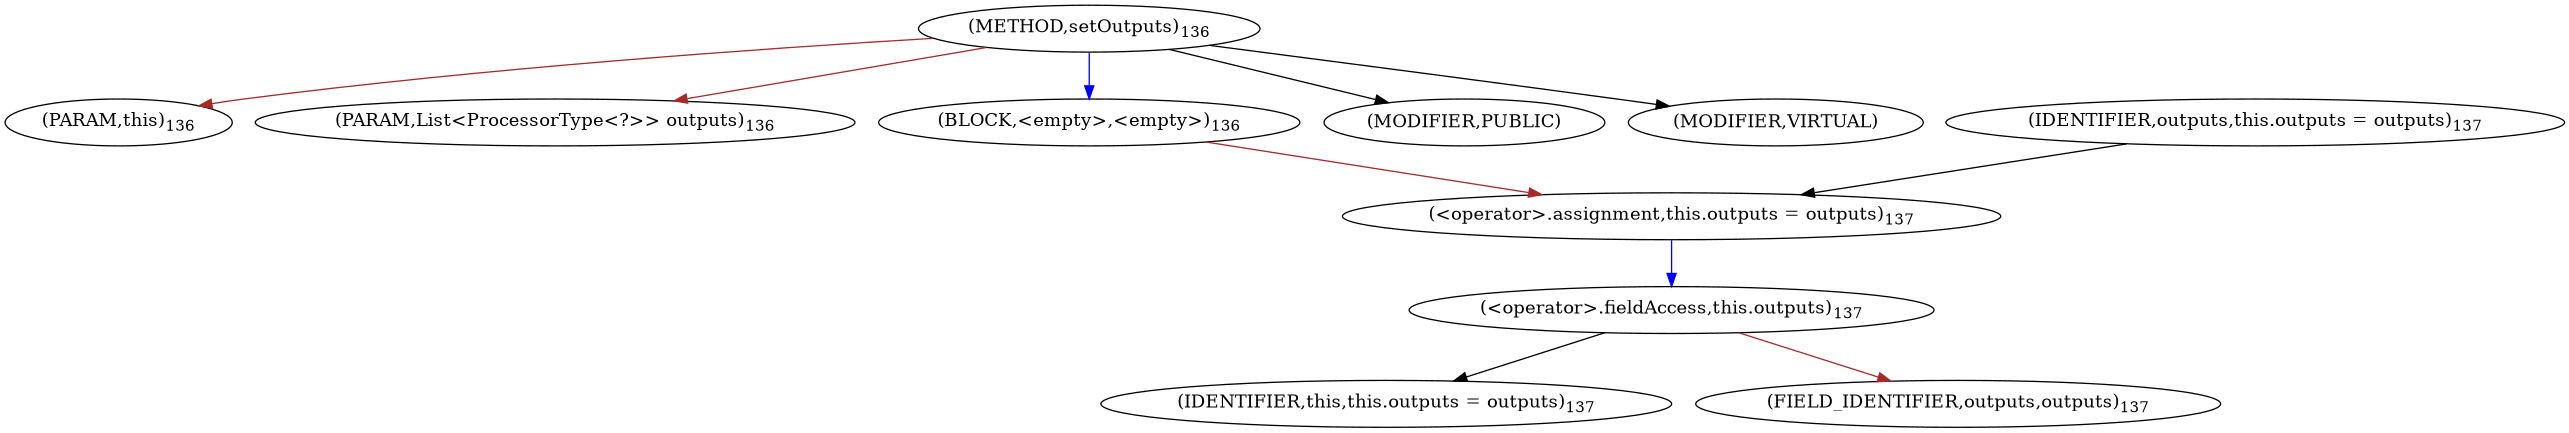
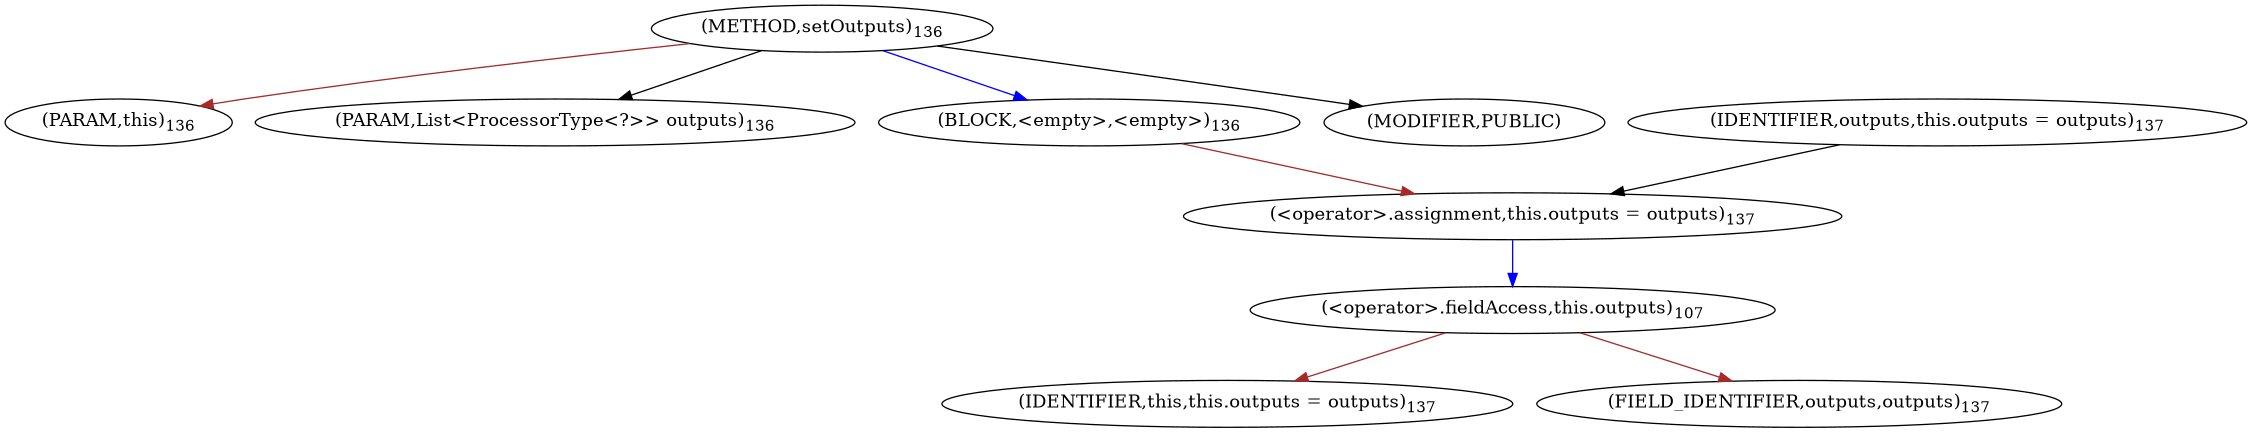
edge "(METHOD,setOutputs)" -> "(PARAM,List<ProcessorType<?>> outputs)": color brown -> black
node "(MODIFIER,VIRTUAL)": removed
node "(<operator>.fieldAccess,this.outputs)": text "137" -> "107"
edge "(<operator>.fieldAccess,this.outputs)" -> "(IDENTIFIER,this,this.outputs = outputs)": color black -> brown
